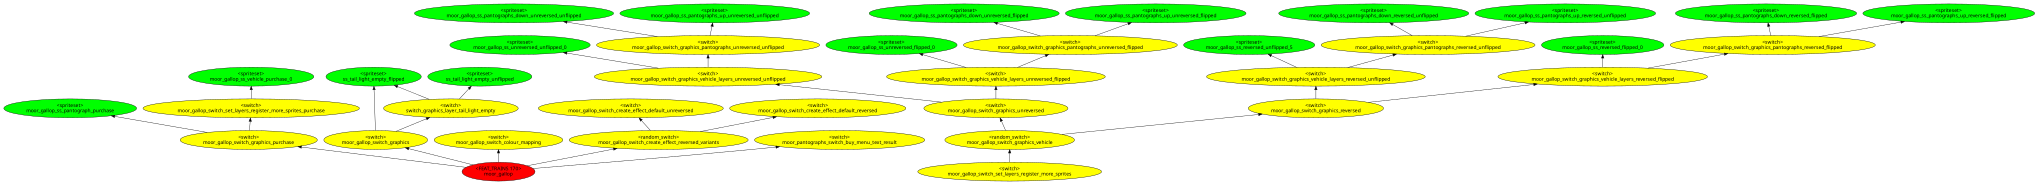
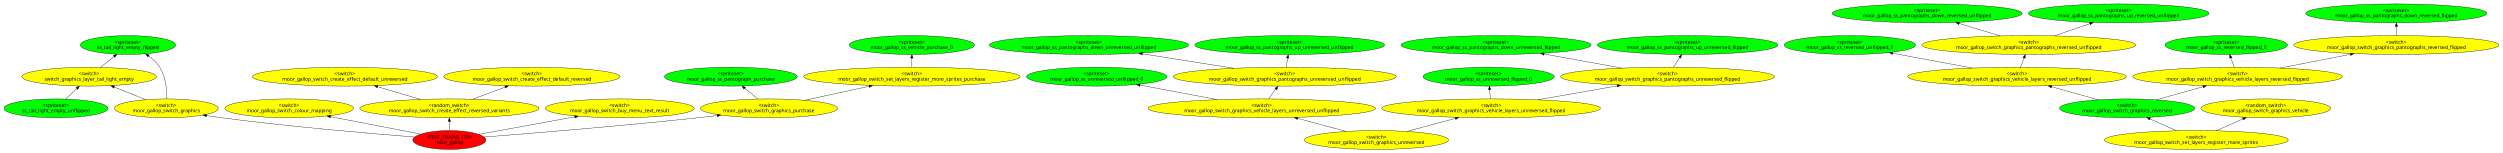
node "<spriteset> moor_gallop_ss_pantographs_up_reversed_flipped": removed
edge "<switch> switch_graphics_layer_tail_light_empty" -> "<spriteset> ss_tail_light_empty_unflipped": reversed
node "<switch> moor_gallop_switch_graphics_reversed": fillcolor yellow -> green
edge "<random_switch> moor_gallop_switch_graphics_vehicle" -> "<switch> moor_gallop_switch_graphics_reversed": now "<switch> moor_gallop_switch_set_layers_register_more_sprites" -> "<switch> moor_gallop_switch_graphics_reversed"
edge "<random_switch> moor_gallop_switch_graphics_vehicle" -> "<switch> moor_gallop_switch_graphics_unreversed": removed
node "<switch> moor_pantographs_switch_buy_menu_text_result": label "<switch> moor_pantographs_switch_buy_menu_text_result" -> "<switch> moor_gallop_switch_buy_menu_text_result"
